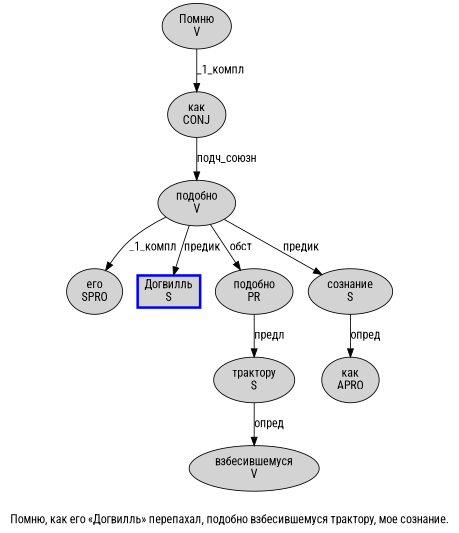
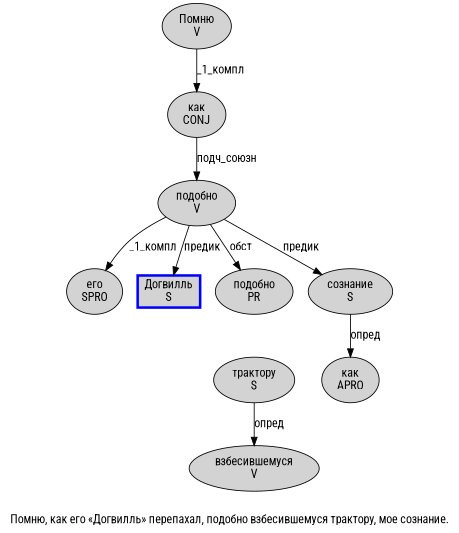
edge "подобно PR" -> "трактору S": removed, label "предл"
